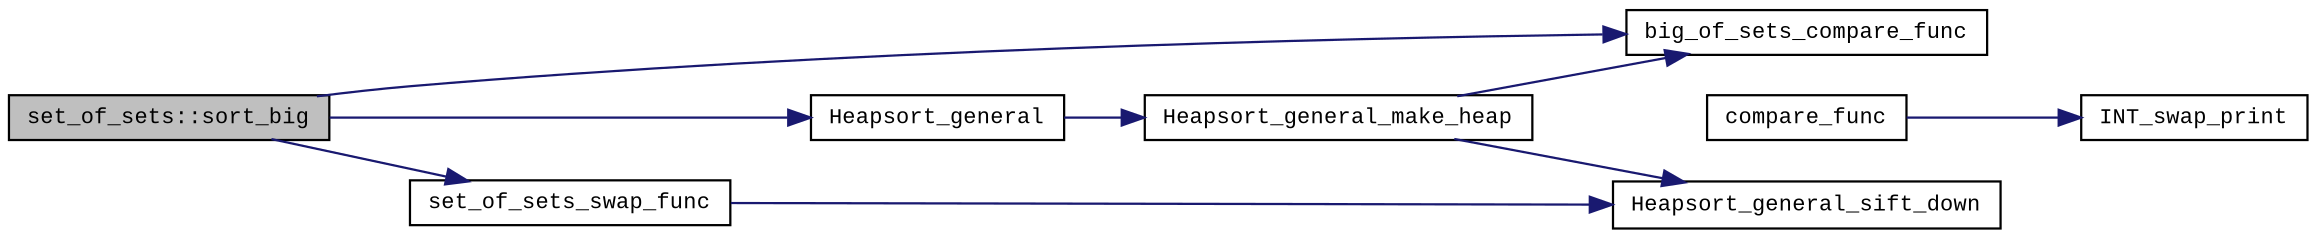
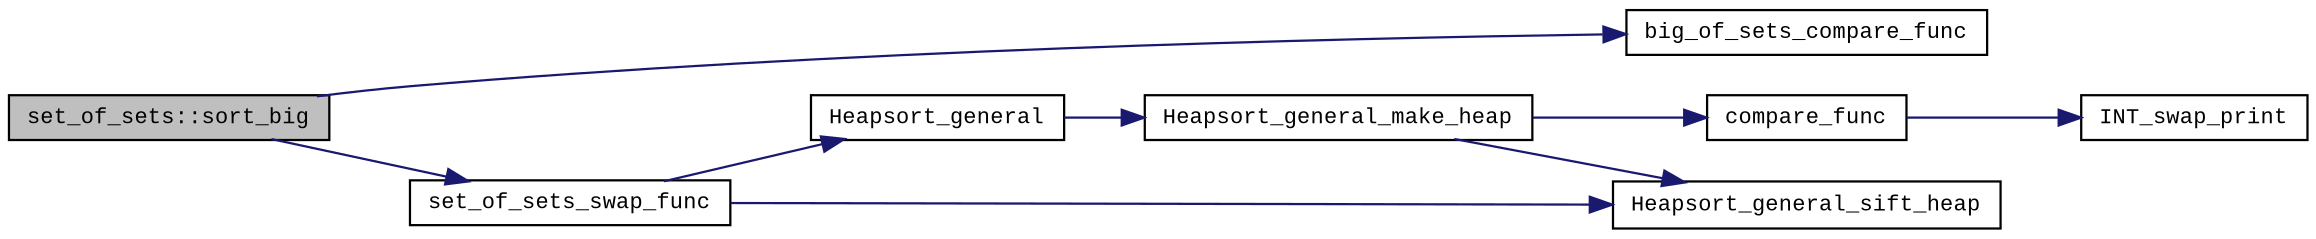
edge "Heapsort_general_make_heap" -> "big_of_sets_compare_func": now "Heapsort_general_make_heap" -> "compare_func"
edge "set_of_sets::sort_big" -> "Heapsort_general": now "set_of_sets_swap_func" -> "Heapsort_general"
node "Heapsort_general_sift_down": label "Heapsort_general_sift_down" -> "Heapsort_general_sift_heap"
